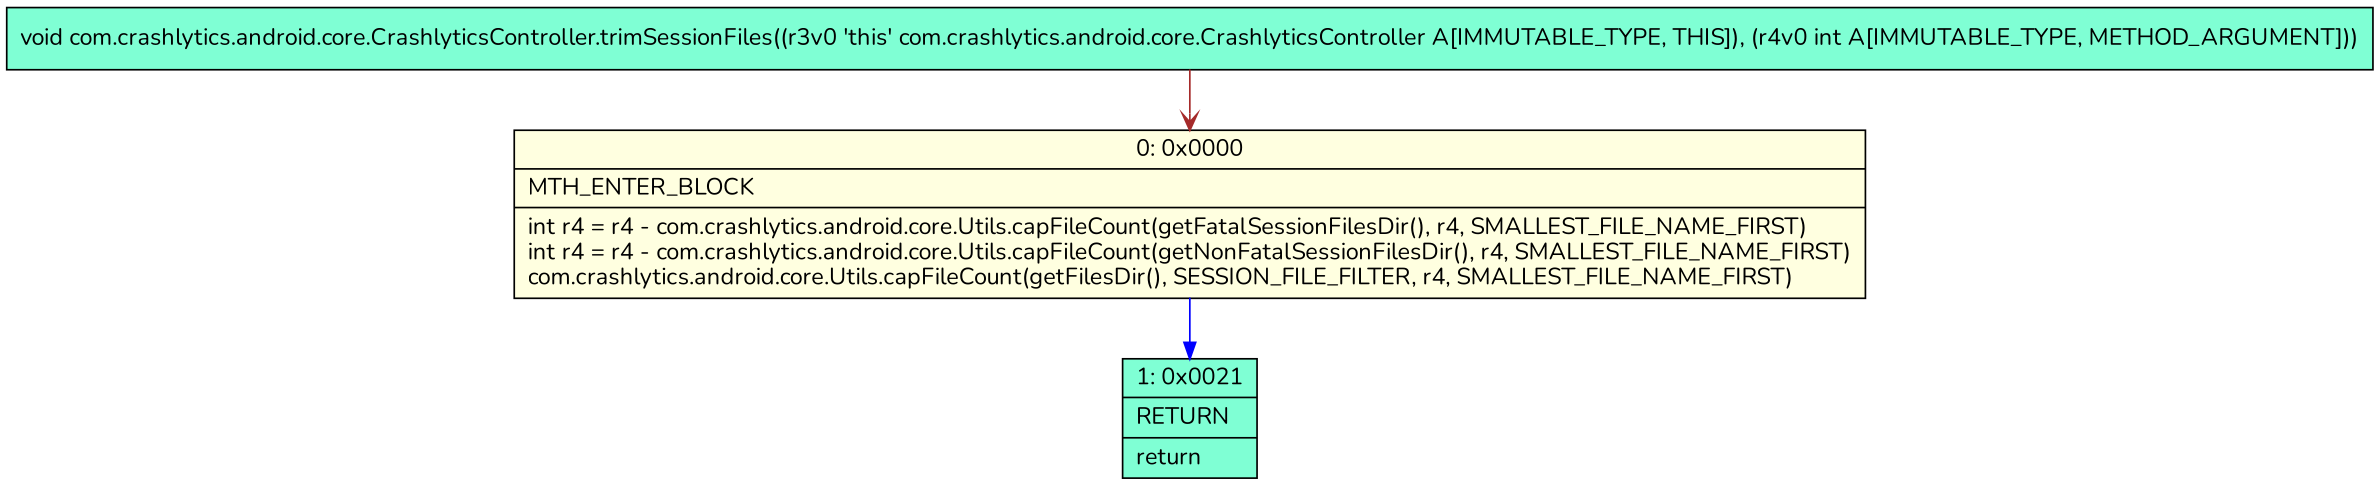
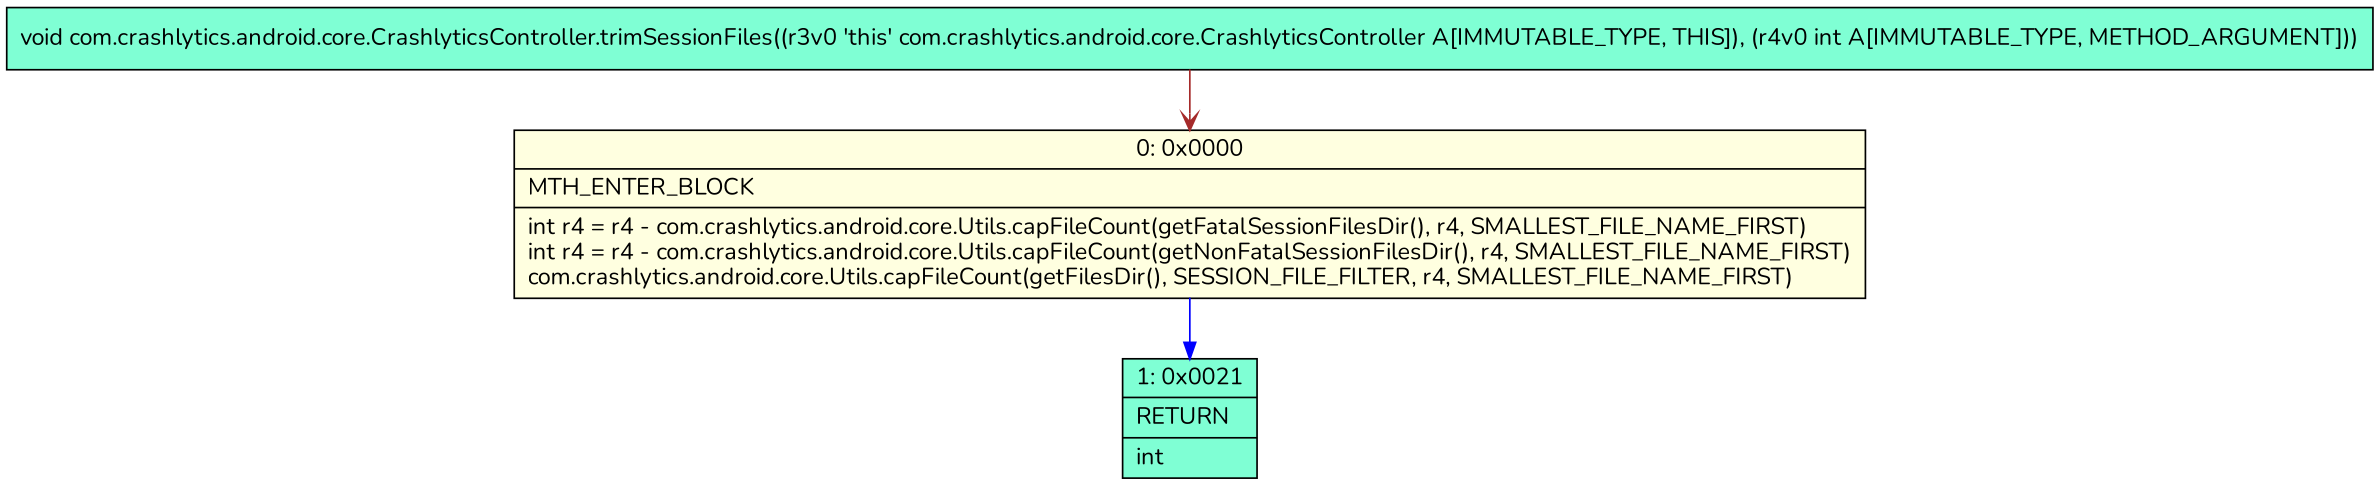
node "1: 0x0021": text "return" -> "int"
